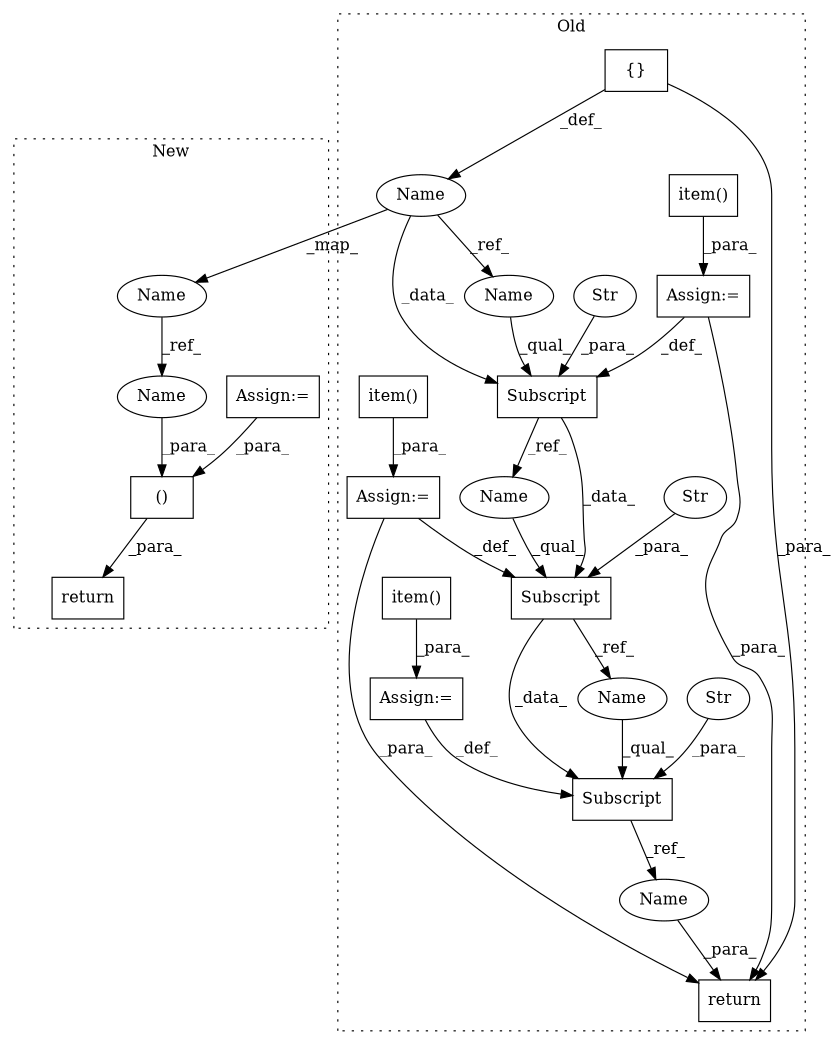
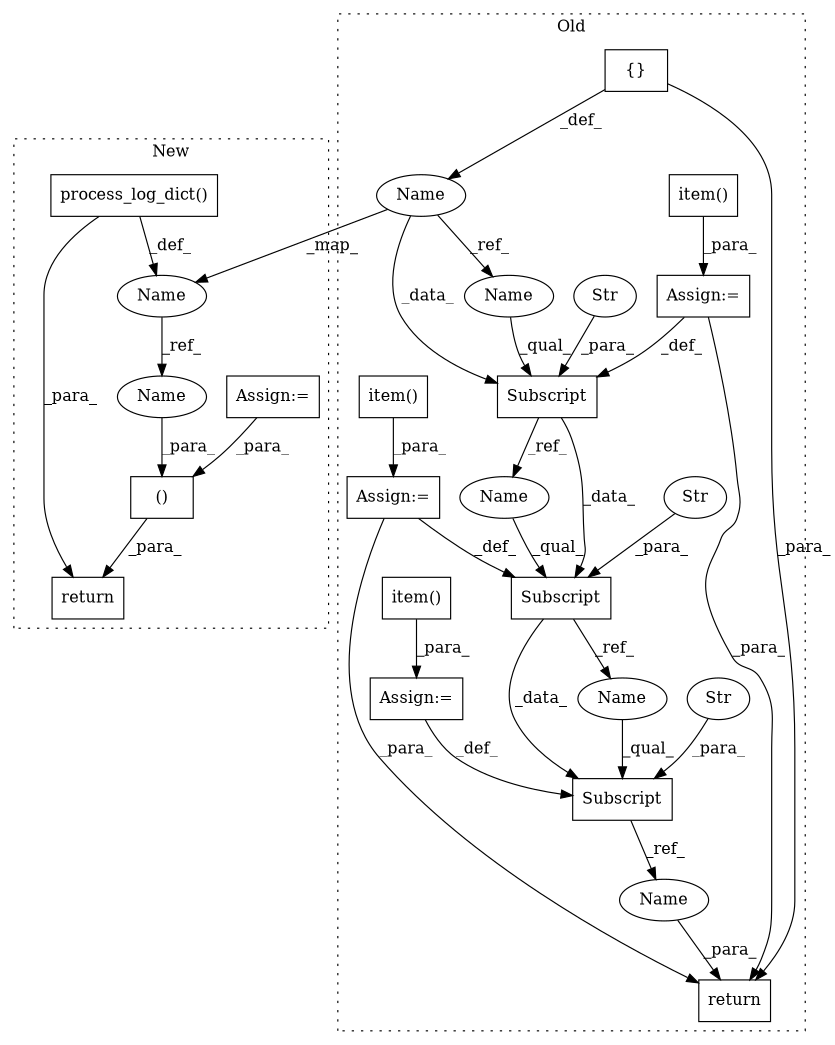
node "process_log_dict()": added
